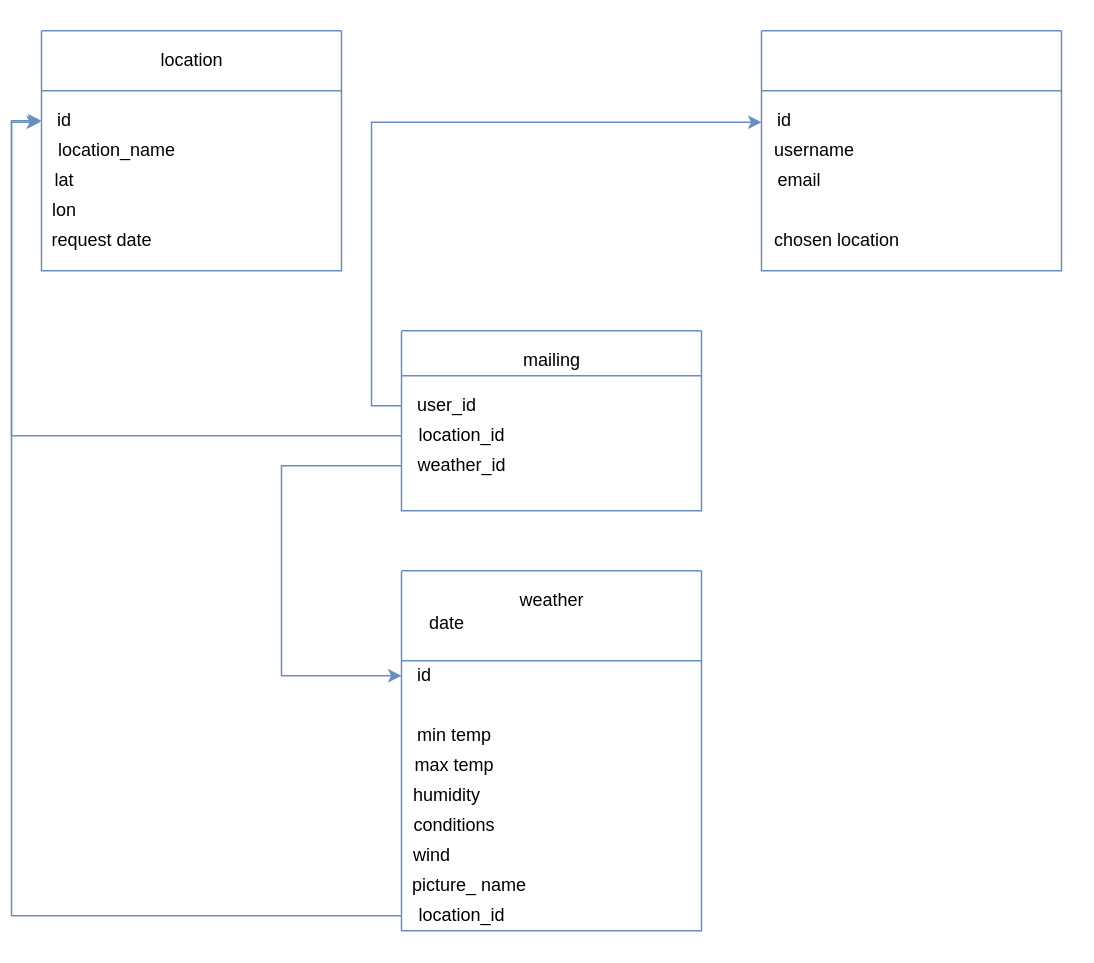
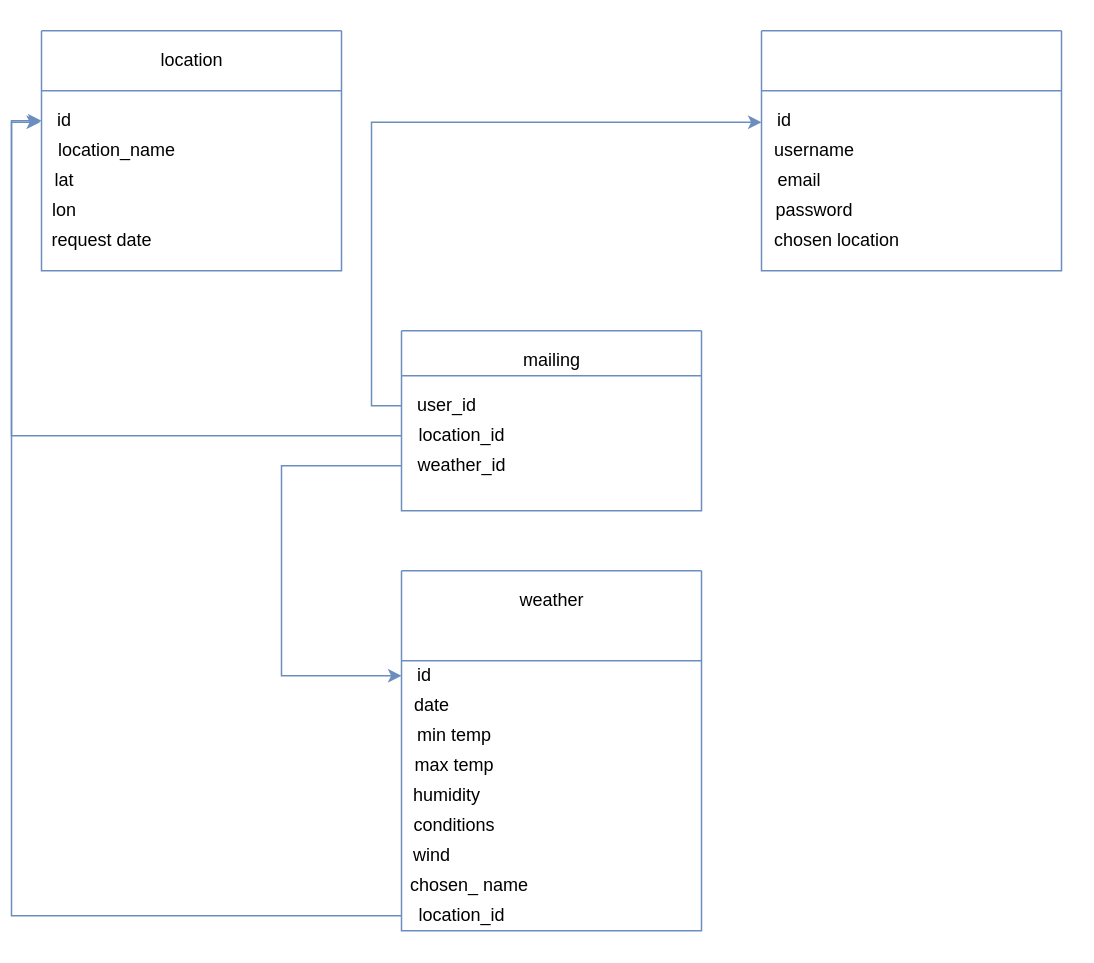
node "password": added
node "date": moved (446, 623) -> (431, 706)
node "picture_ name": label "picture_ name" -> "chosen_ name"
